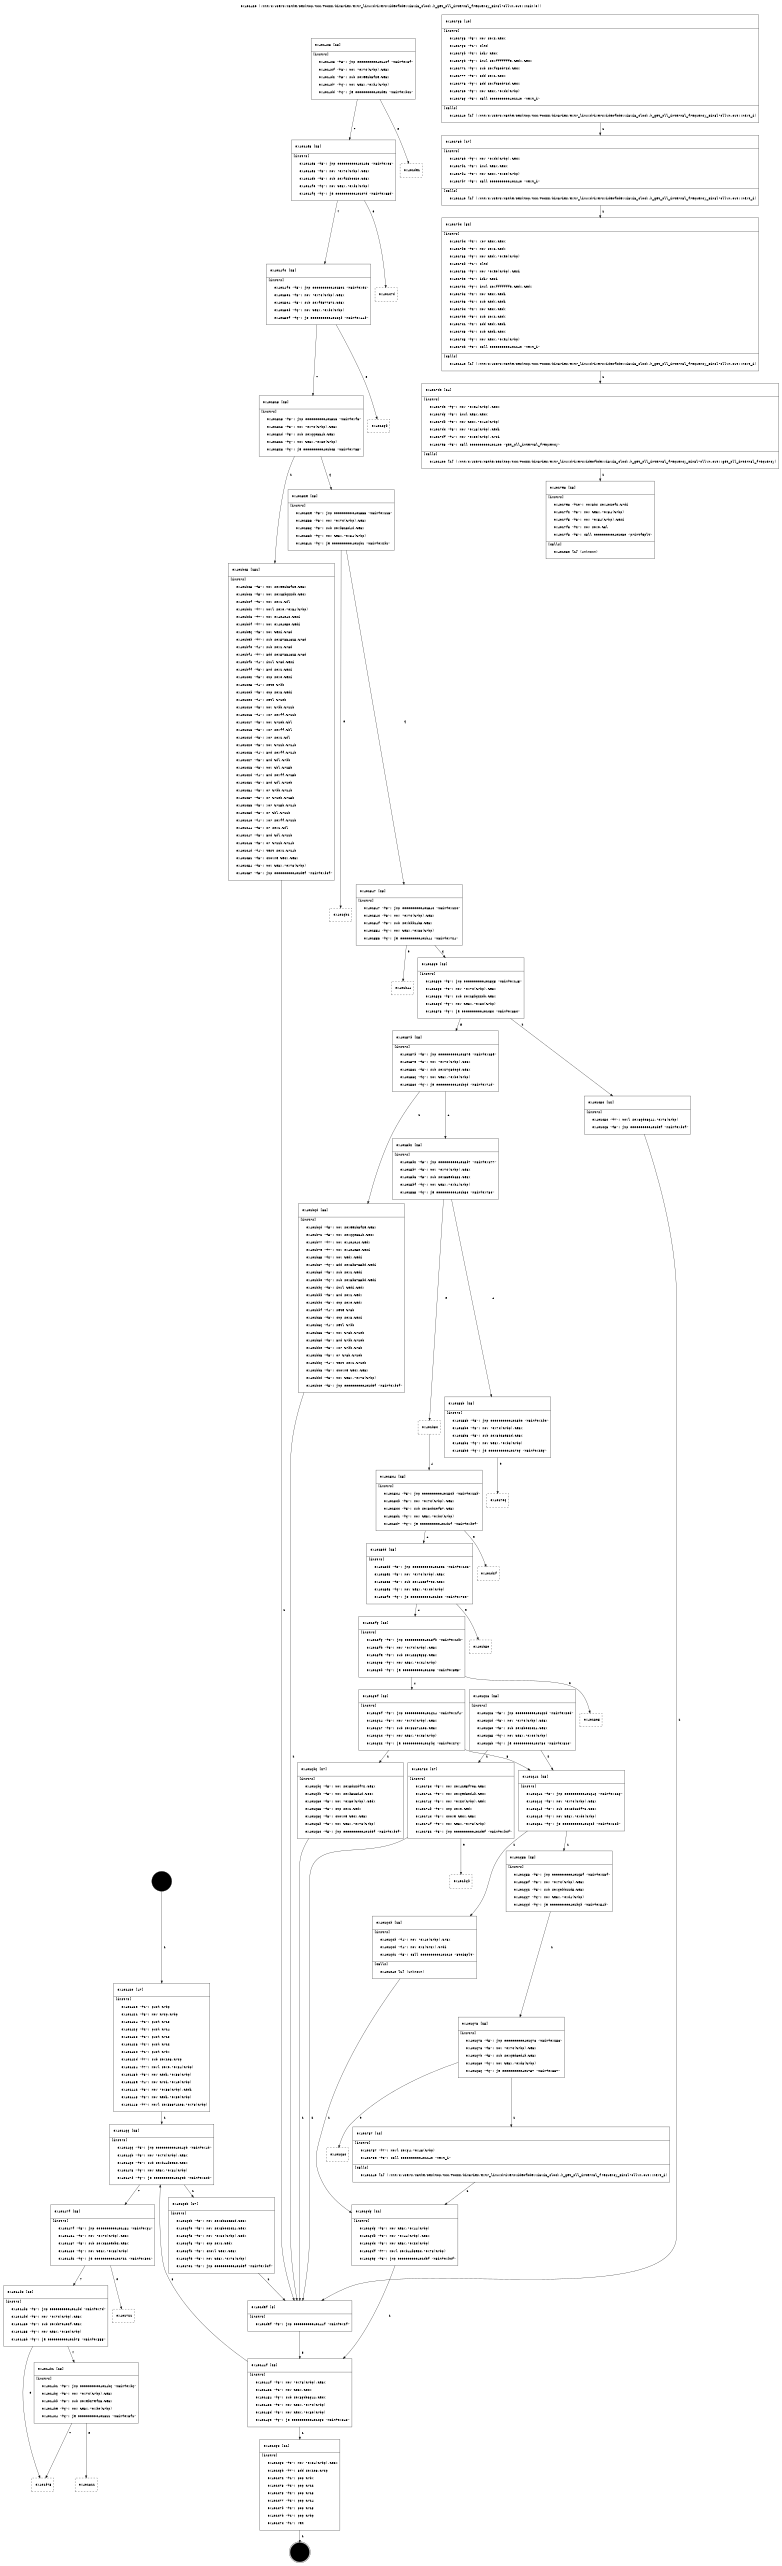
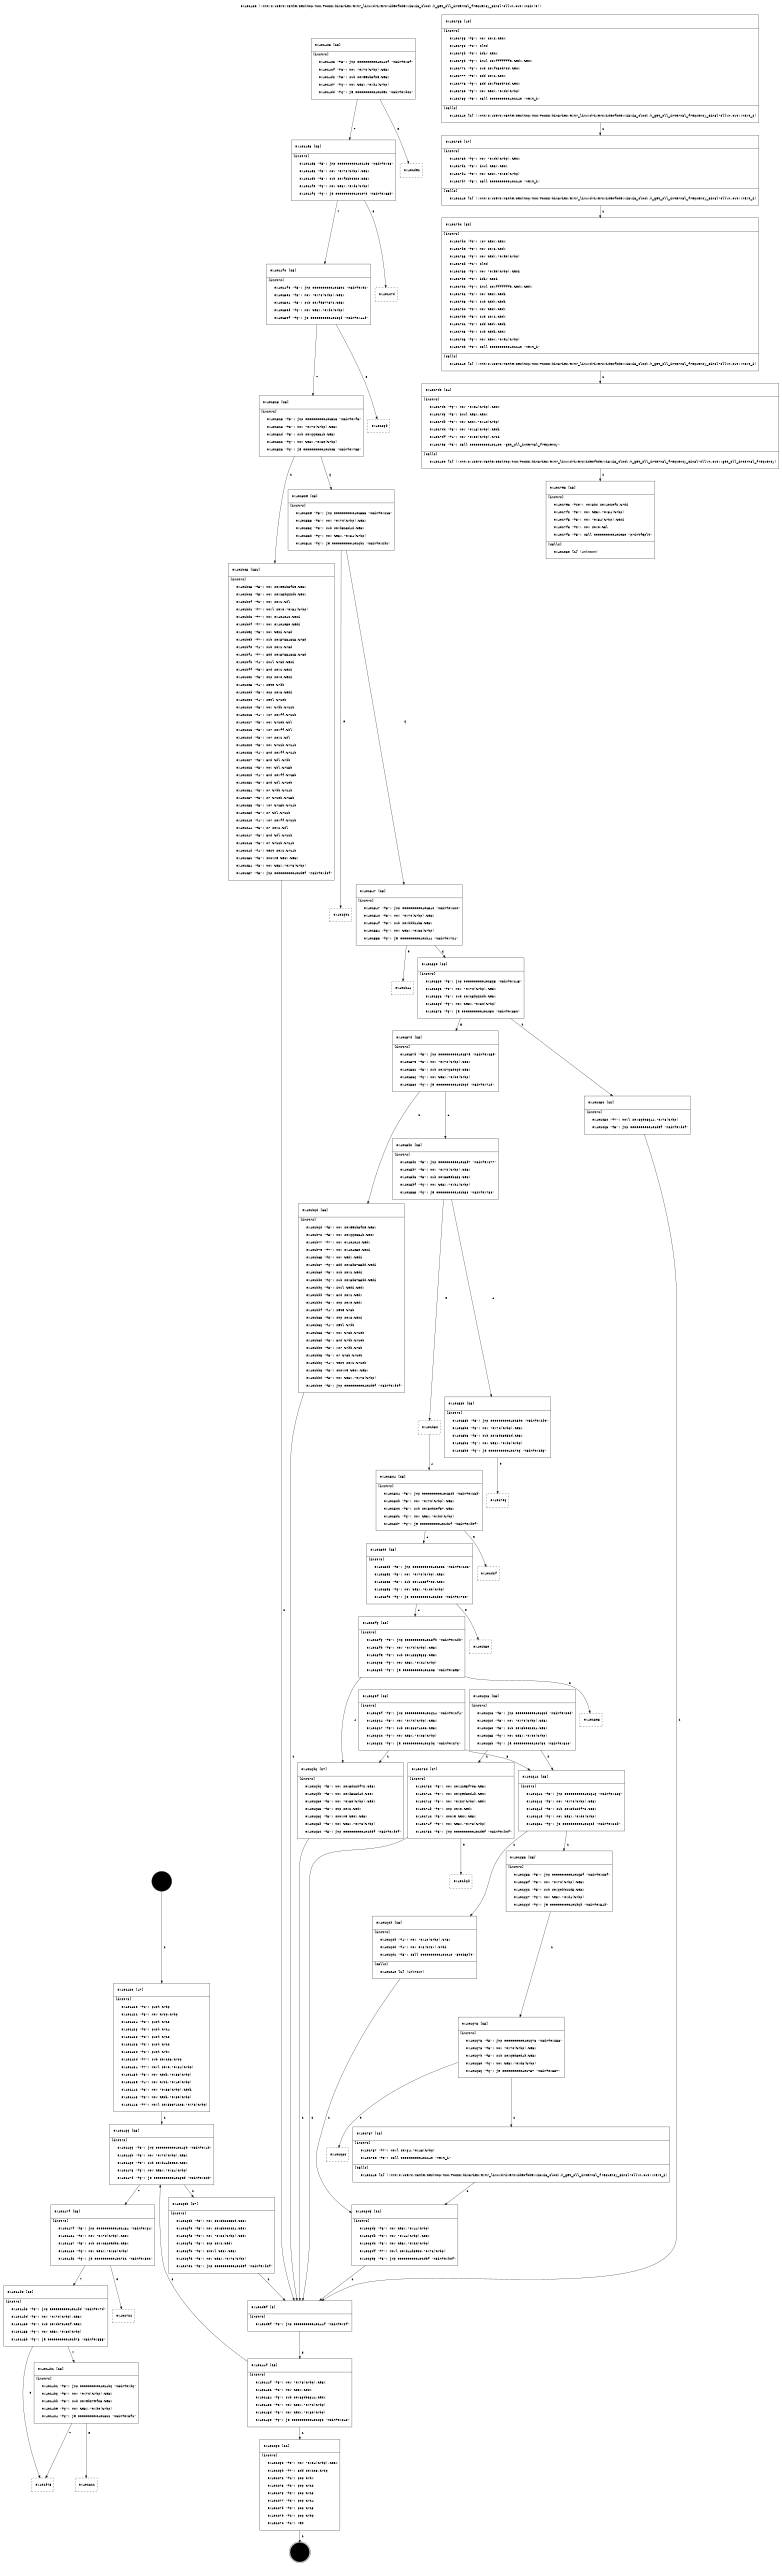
edge "0x4015f6 [25]" -> "0x40160f [25]": now "0x4015f6 [25]" -> "0x401696 [27]"
edge "0x4016d6 [21]" -> "0x40144f [23]": now "0x4016d6 [21]" -> "0x401def [5]"
